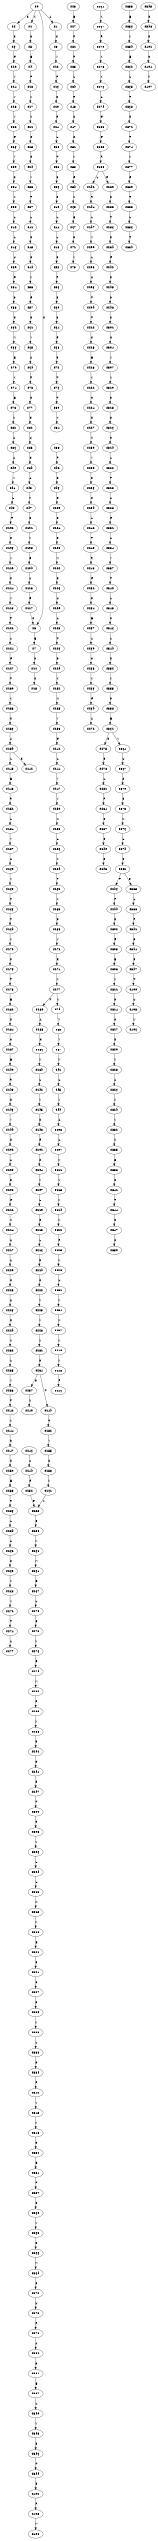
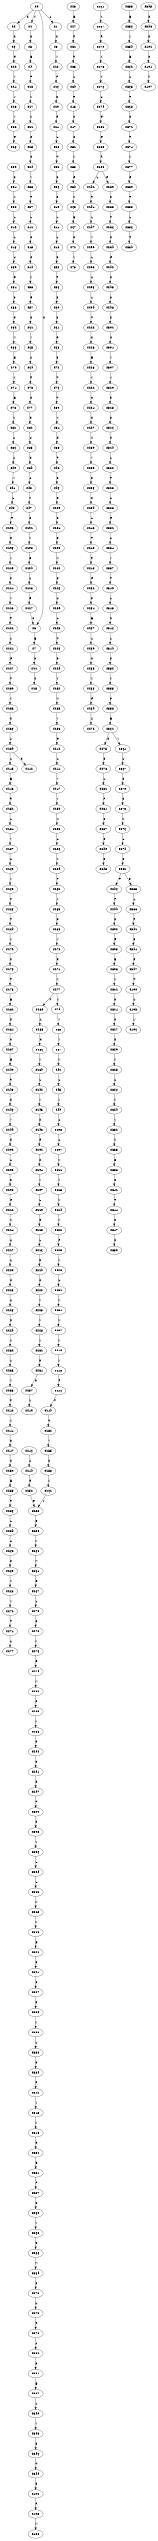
edge "S26" -> "S30": removed, label "Y"
edge "S206" -> "S209": label "T" -> "L"
edge "S84" -> "S88": added, label "I"
edge "S234" -> "S149": now "S146" -> "S149"
